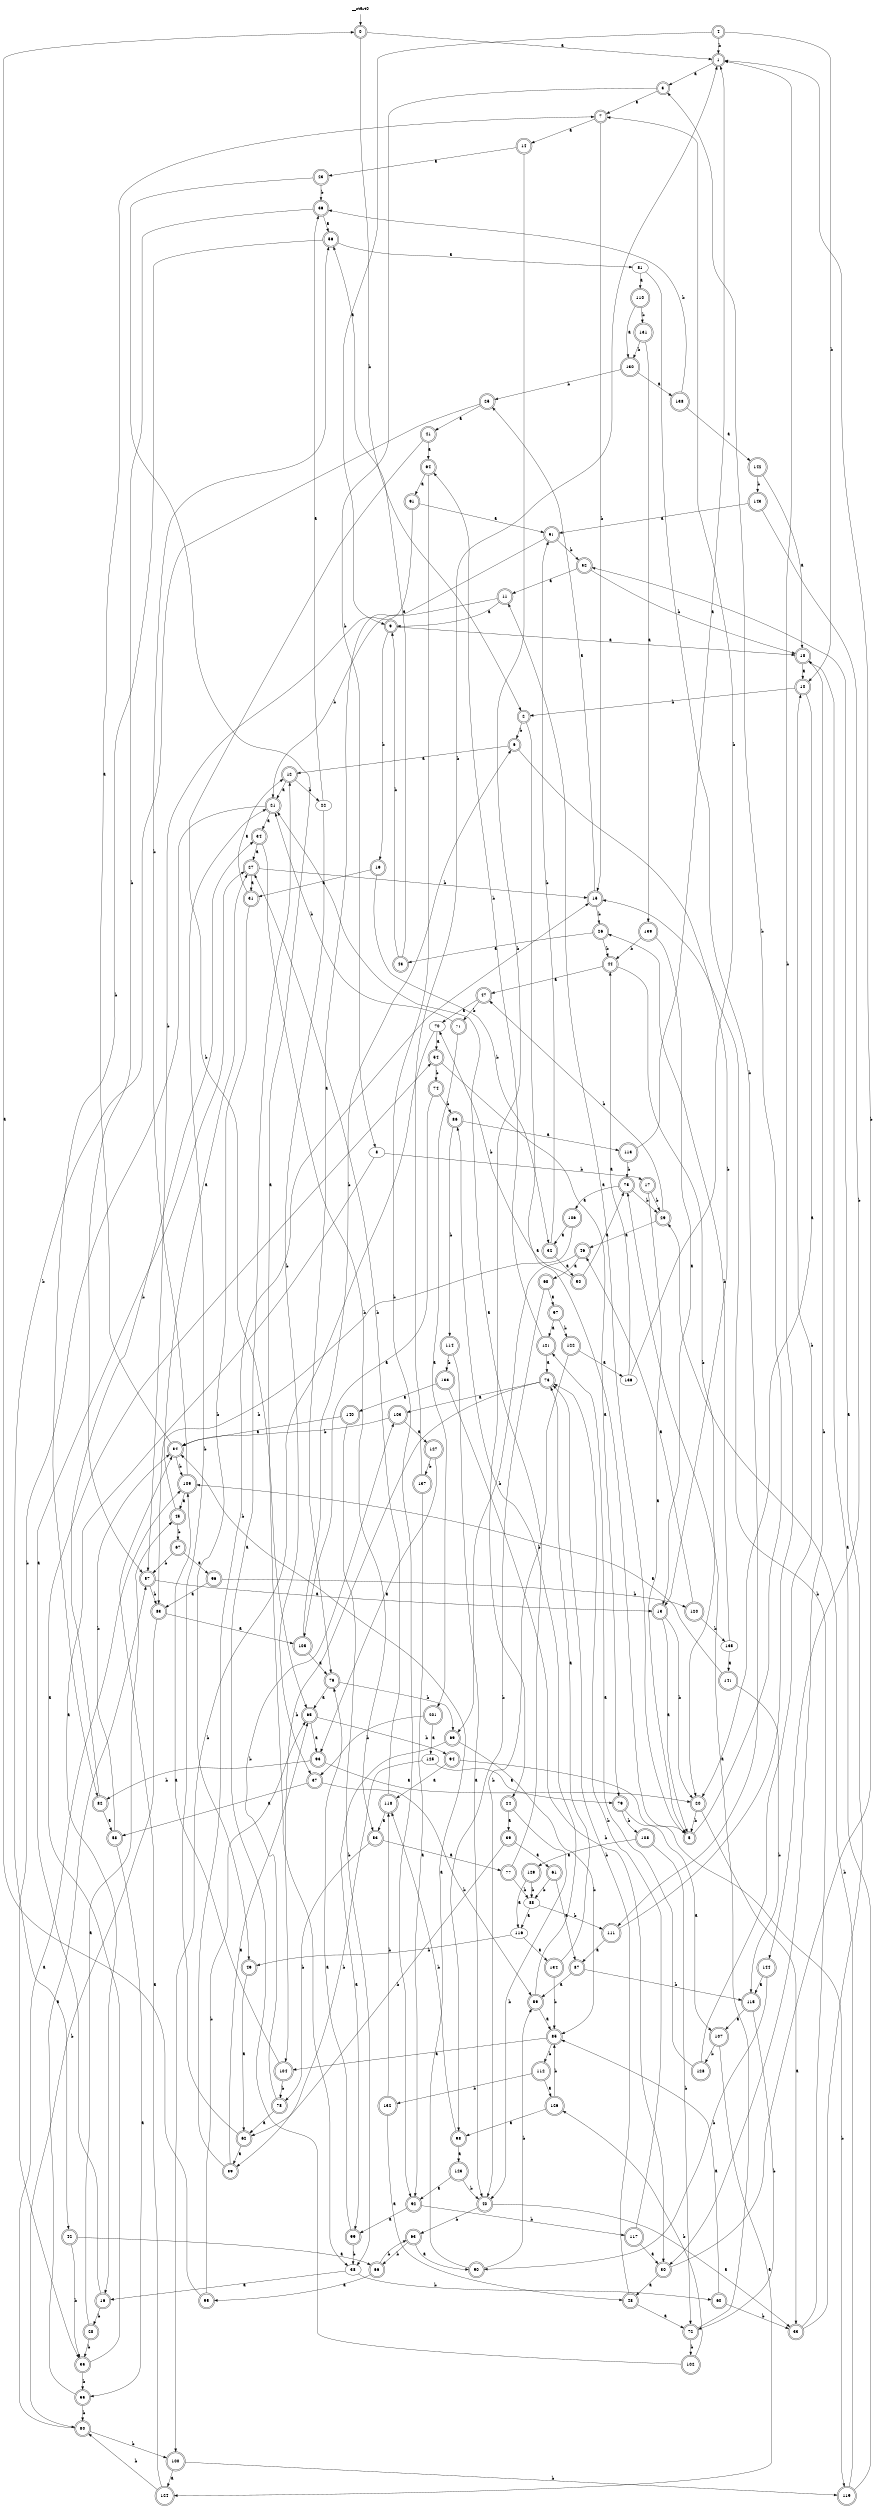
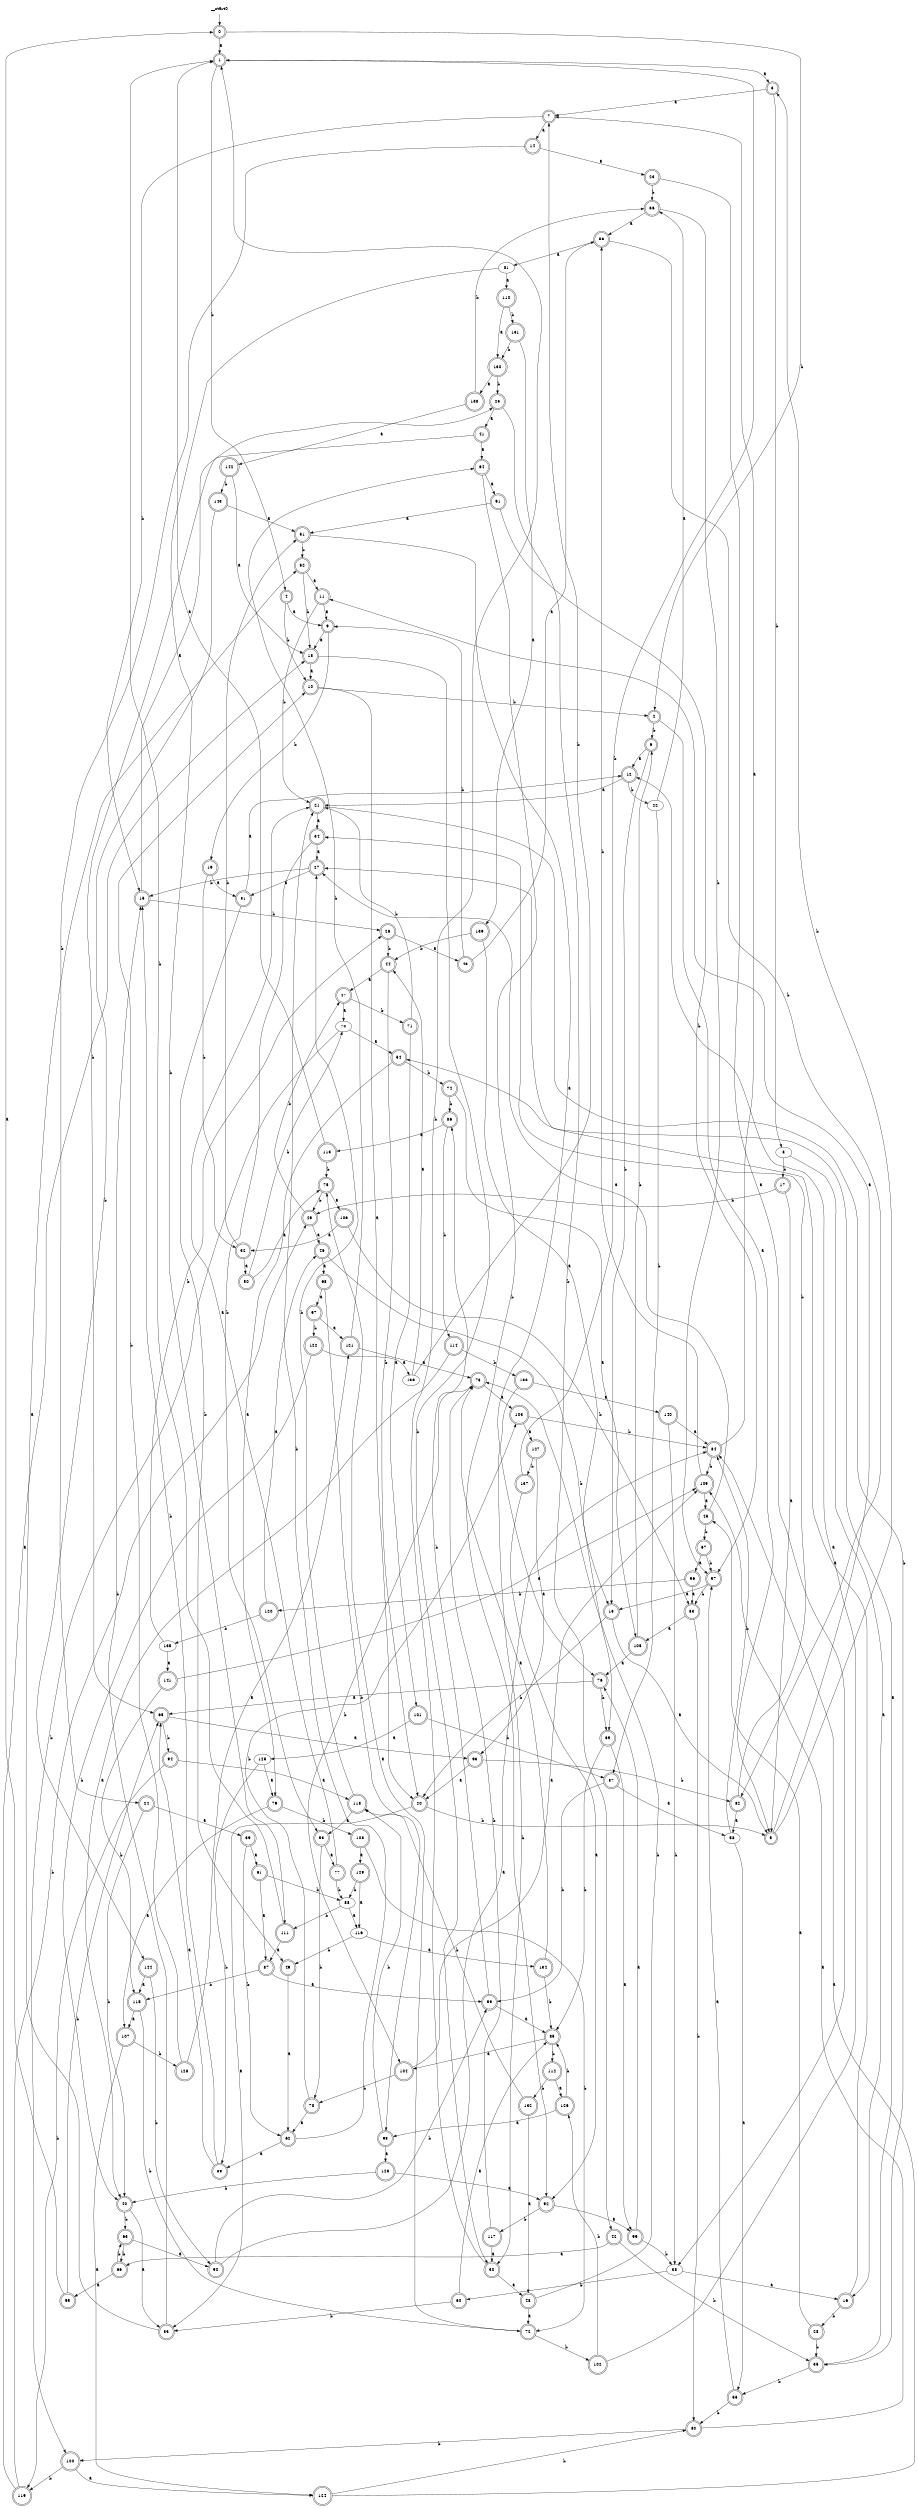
edge "4" -> "1": reversed
node "201": label "201" -> "101"
node "58": shape doublecircle -> ellipse
